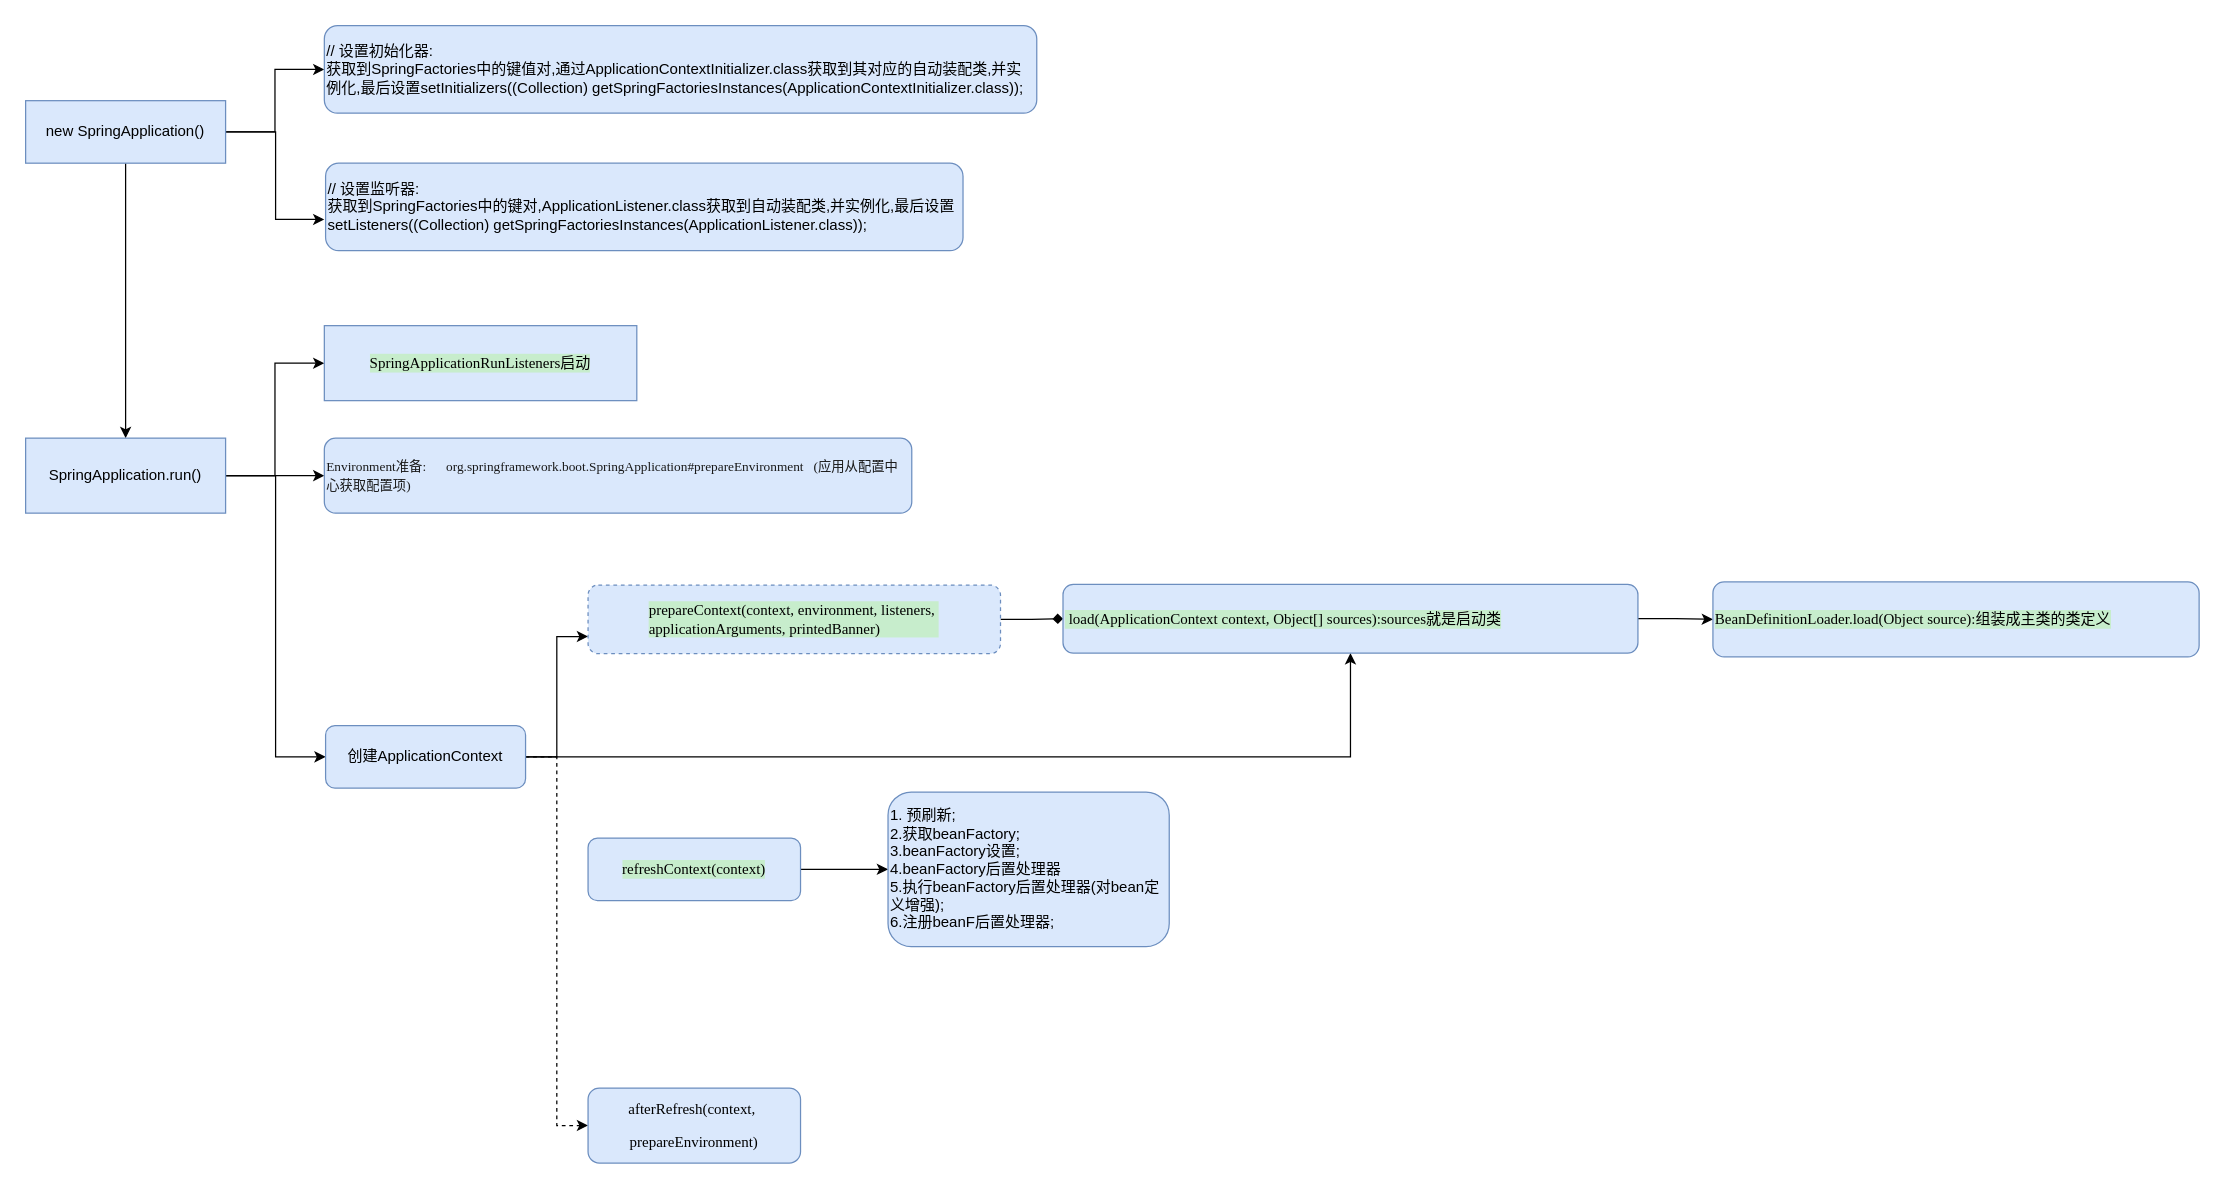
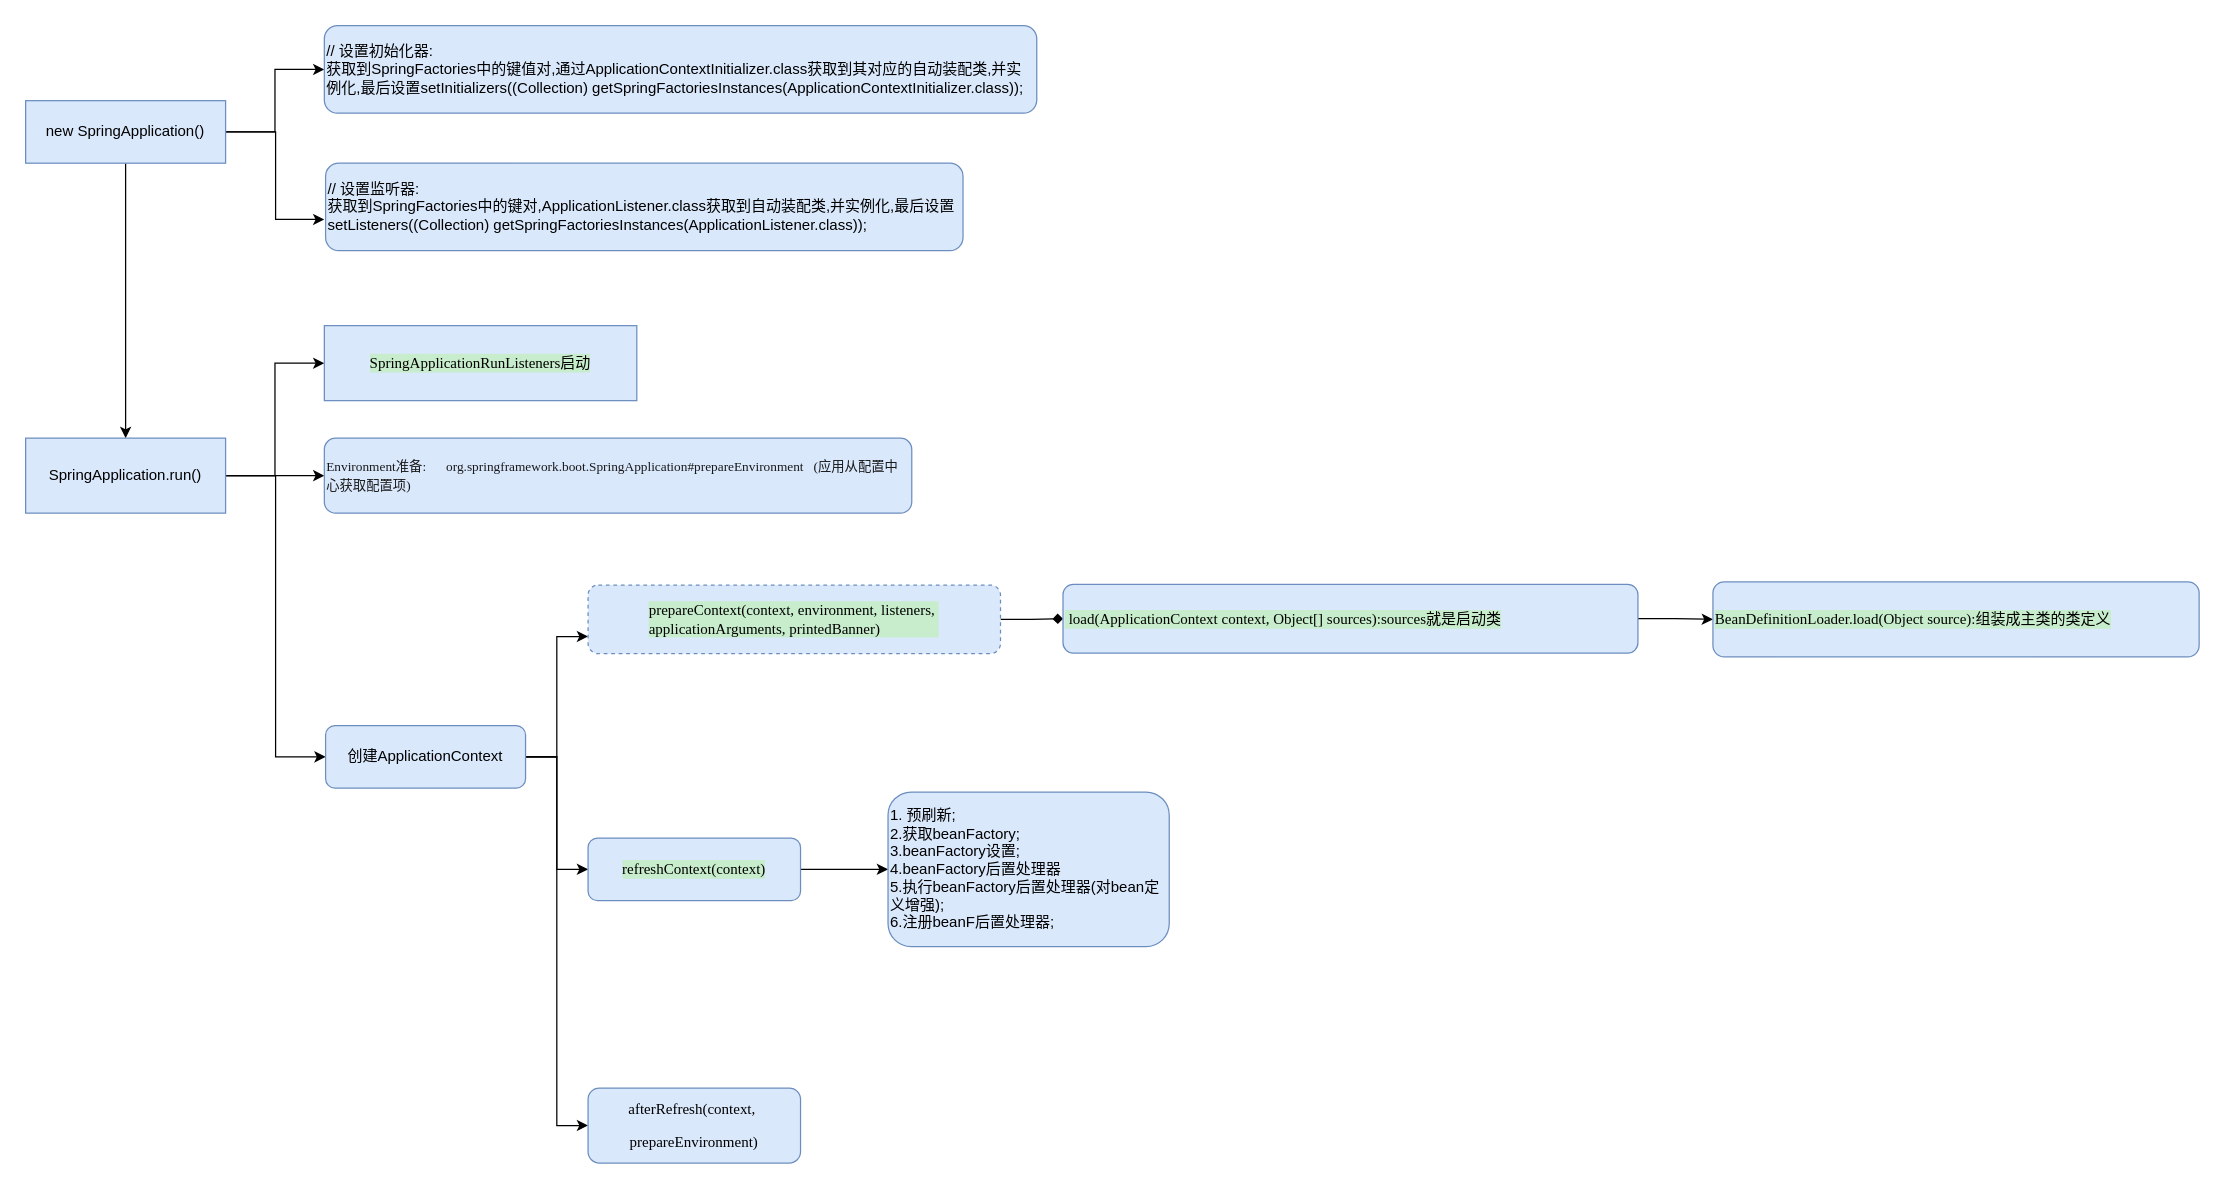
edge "创建ApplicationContext" -> "load(ApplicationContext context, Object[] sources):sources就是启动类": now "创建ApplicationContext" -> "refreshContext(context)"
edge "创建ApplicationContext" -> "afterRefresh(context, prepareEnvironment)": style dashed -> solid
